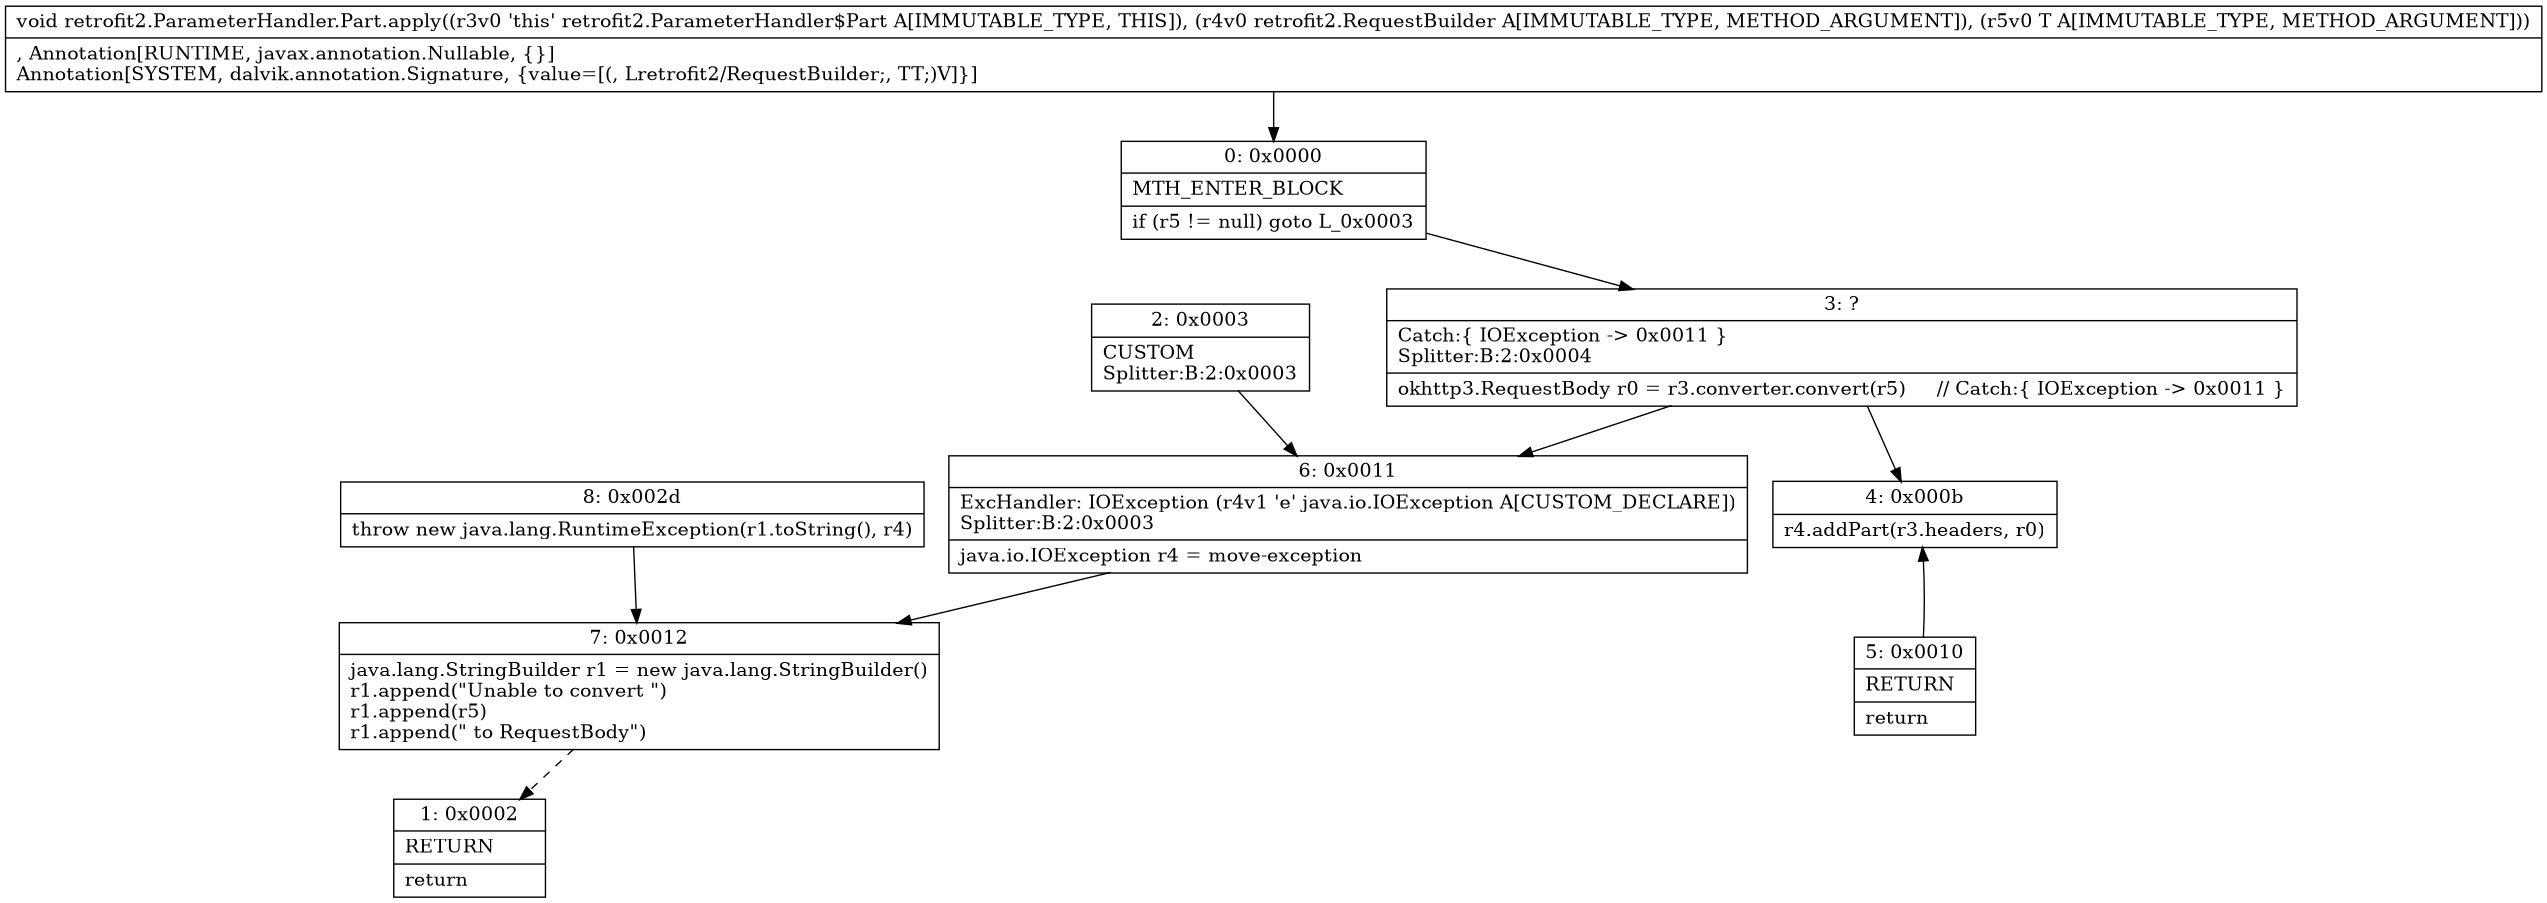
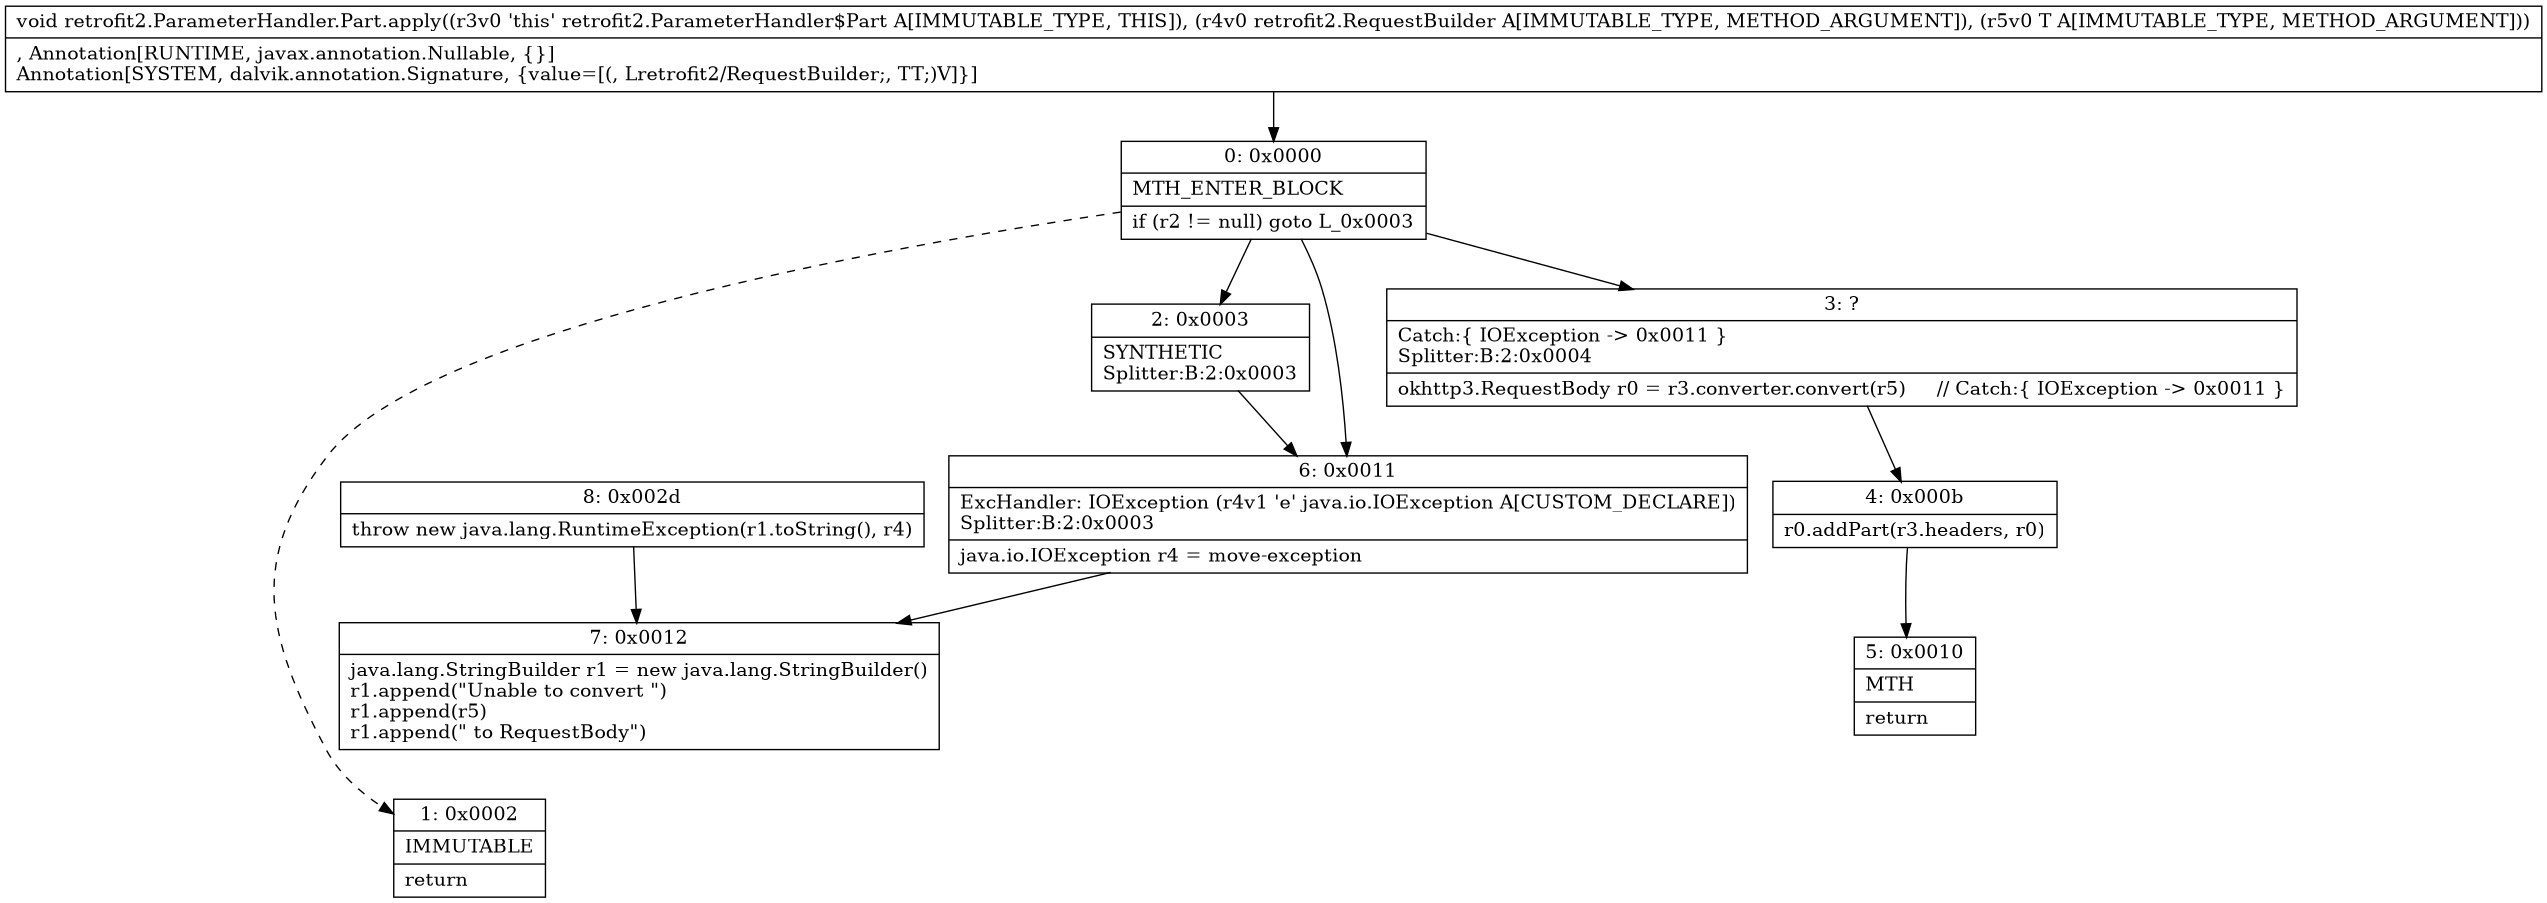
node "0: 0x0000": text "if (r5 != null) goto L_0x0003" -> "if (r2 != null) goto L_0x0003"
edge "0: 0x0000" -> "2: 0x0003": added
node "2: 0x0003": text "CUSTOM" -> "SYNTHETIC"
edge "3: ?" -> "6: 0x0011": now "0: 0x0000" -> "6: 0x0011"
node "4: 0x000b": text "r4.addPart(r3.headers, r0)" -> "r0.addPart(r3.headers, r0)"
edge "5: 0x0010" -> "4: 0x000b": reversed
node "5: 0x0010": text "RETURN" -> "MTH"
edge "7: 0x0012" -> "1: 0x0002": now "0: 0x0000" -> "1: 0x0002"
node "1: 0x0002": text "RETURN" -> "IMMUTABLE"
